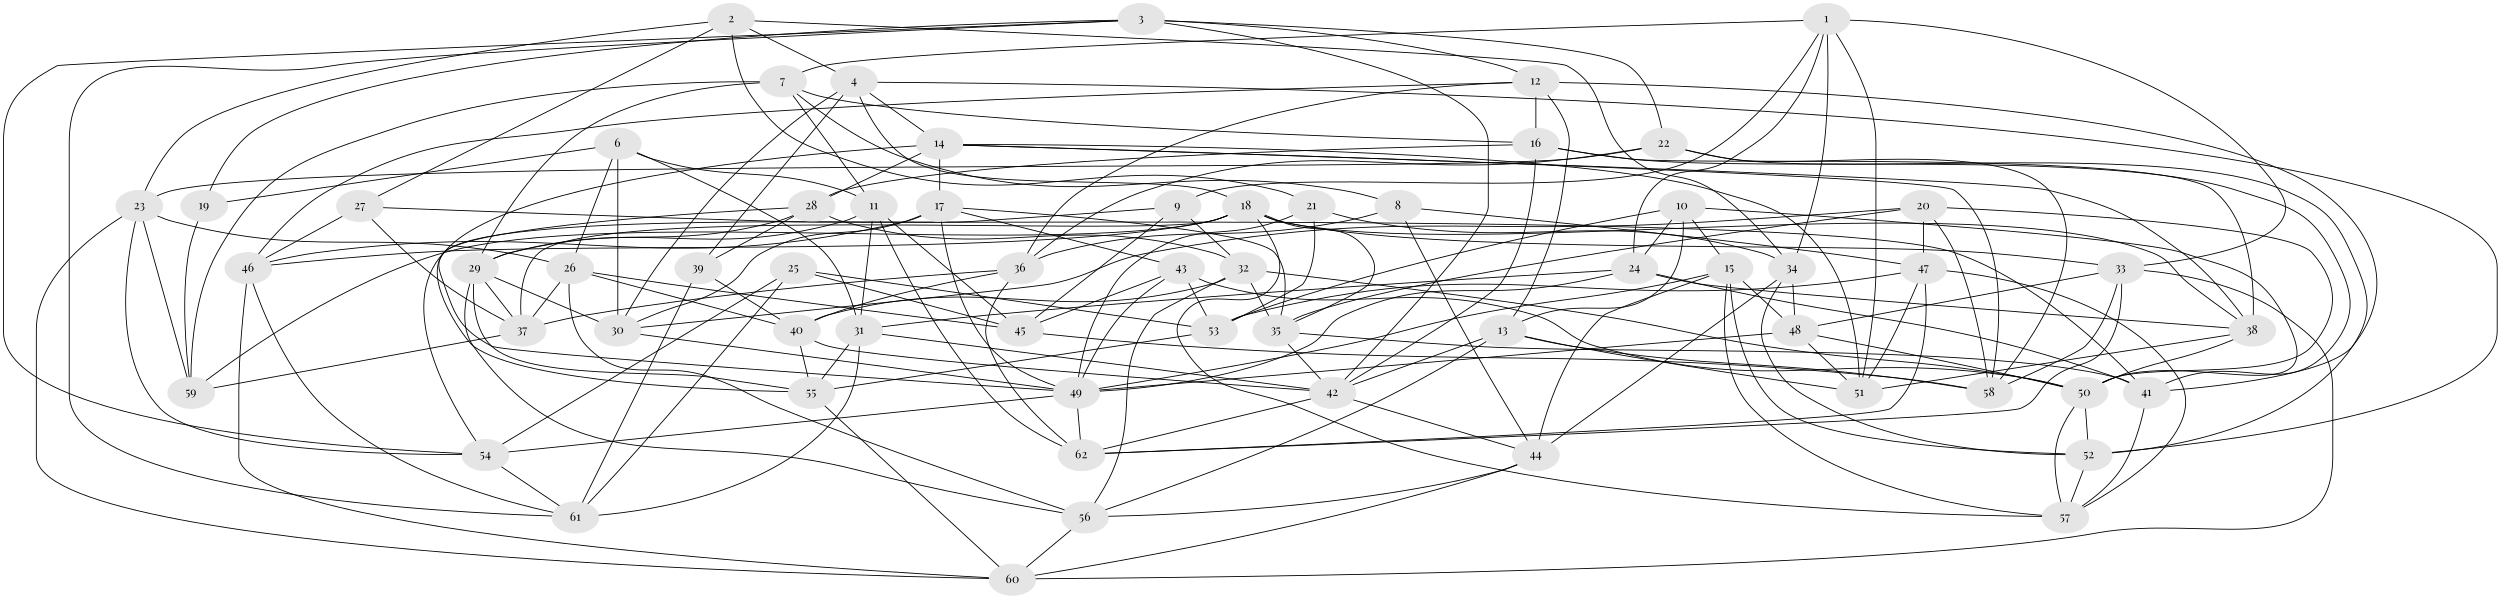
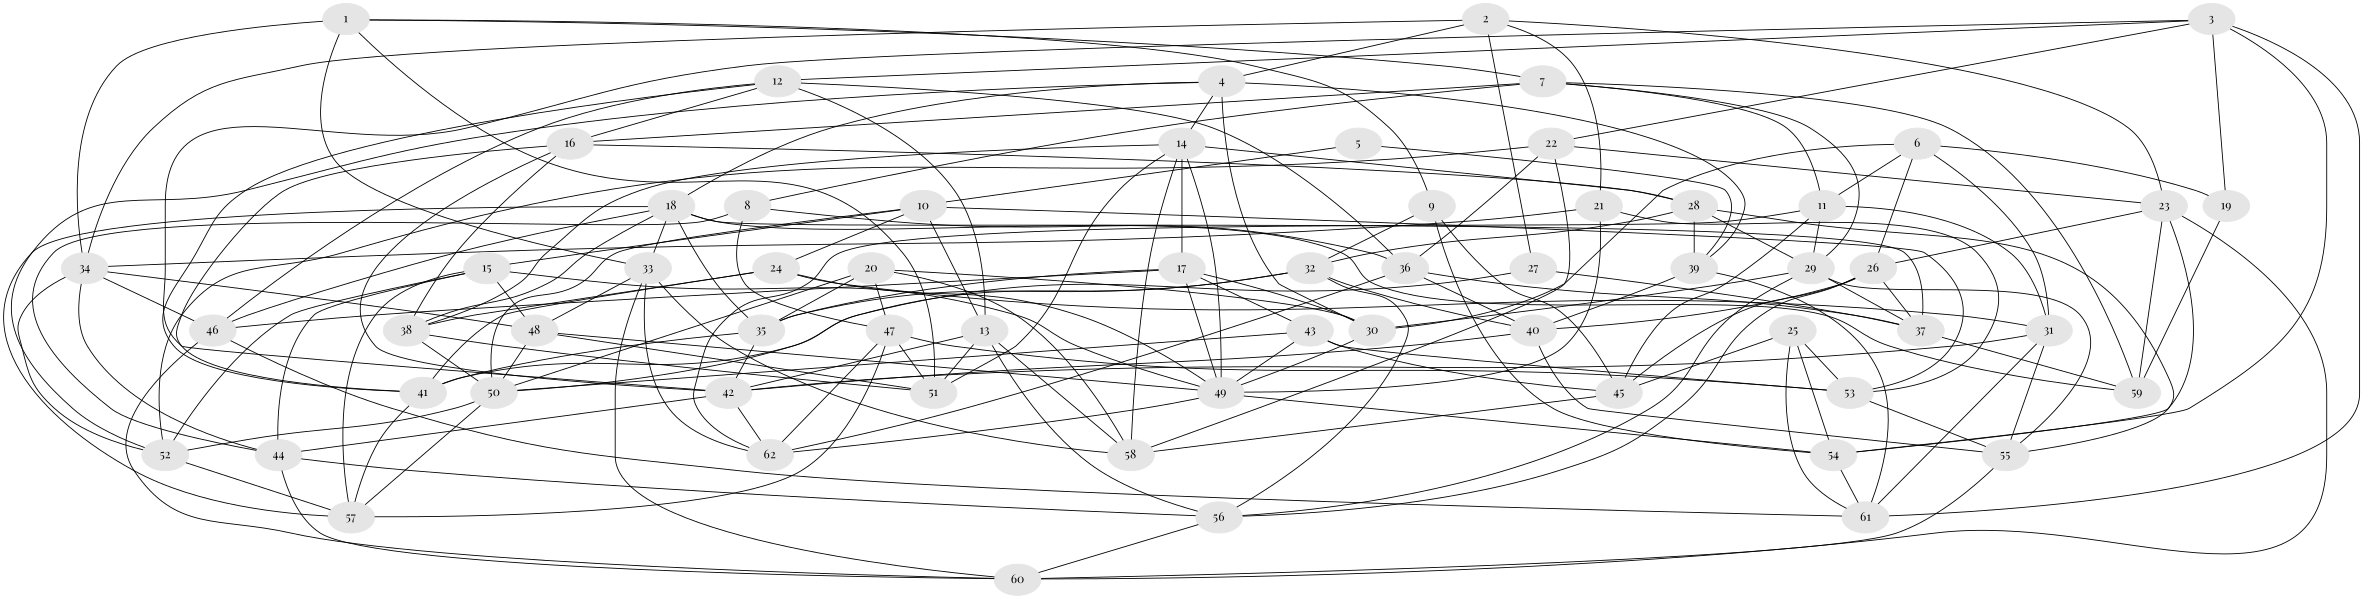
node "5": added
edge "1" -- "24": removed
edge "27" -- "46": now "34" -- "46"
